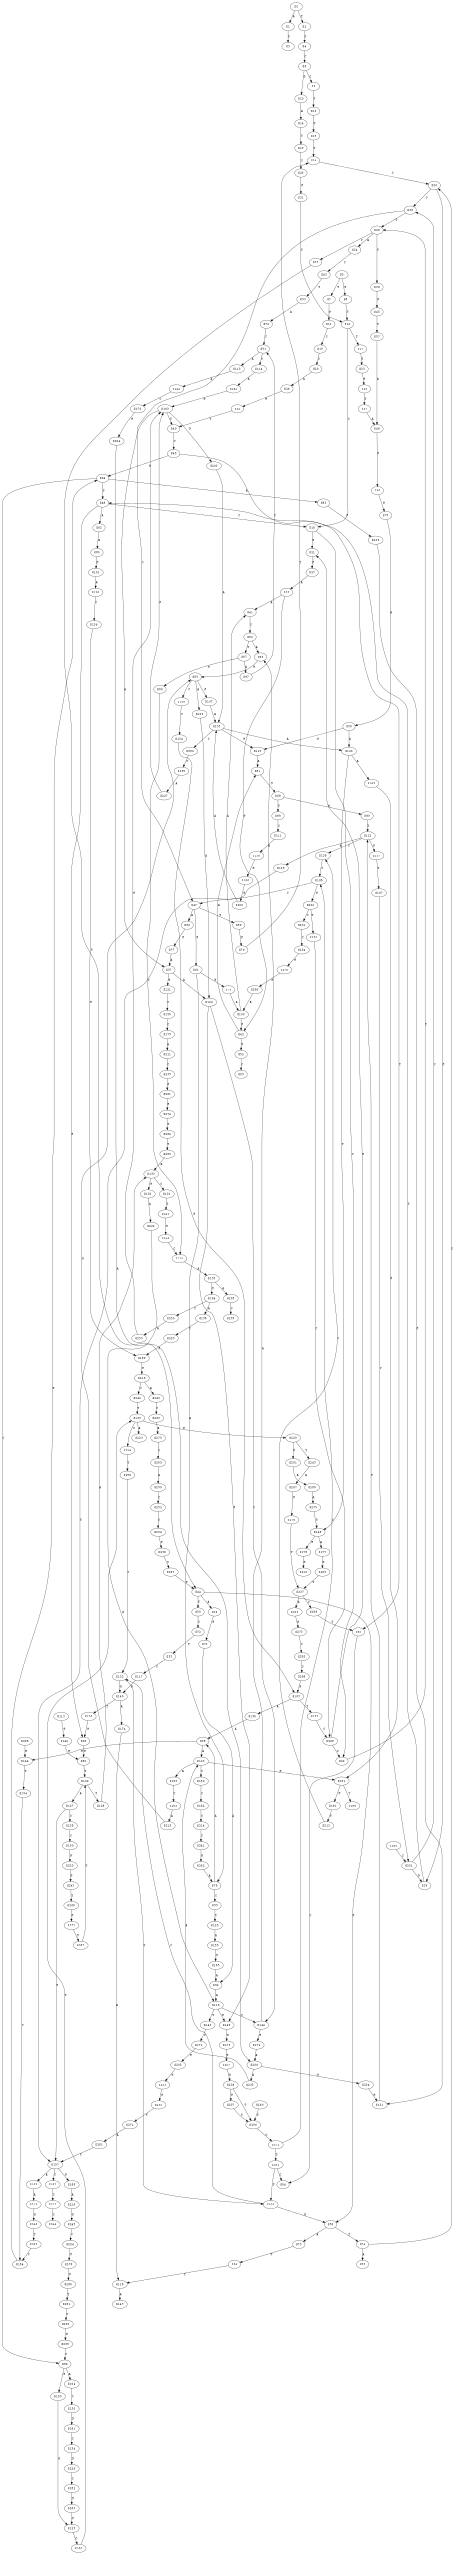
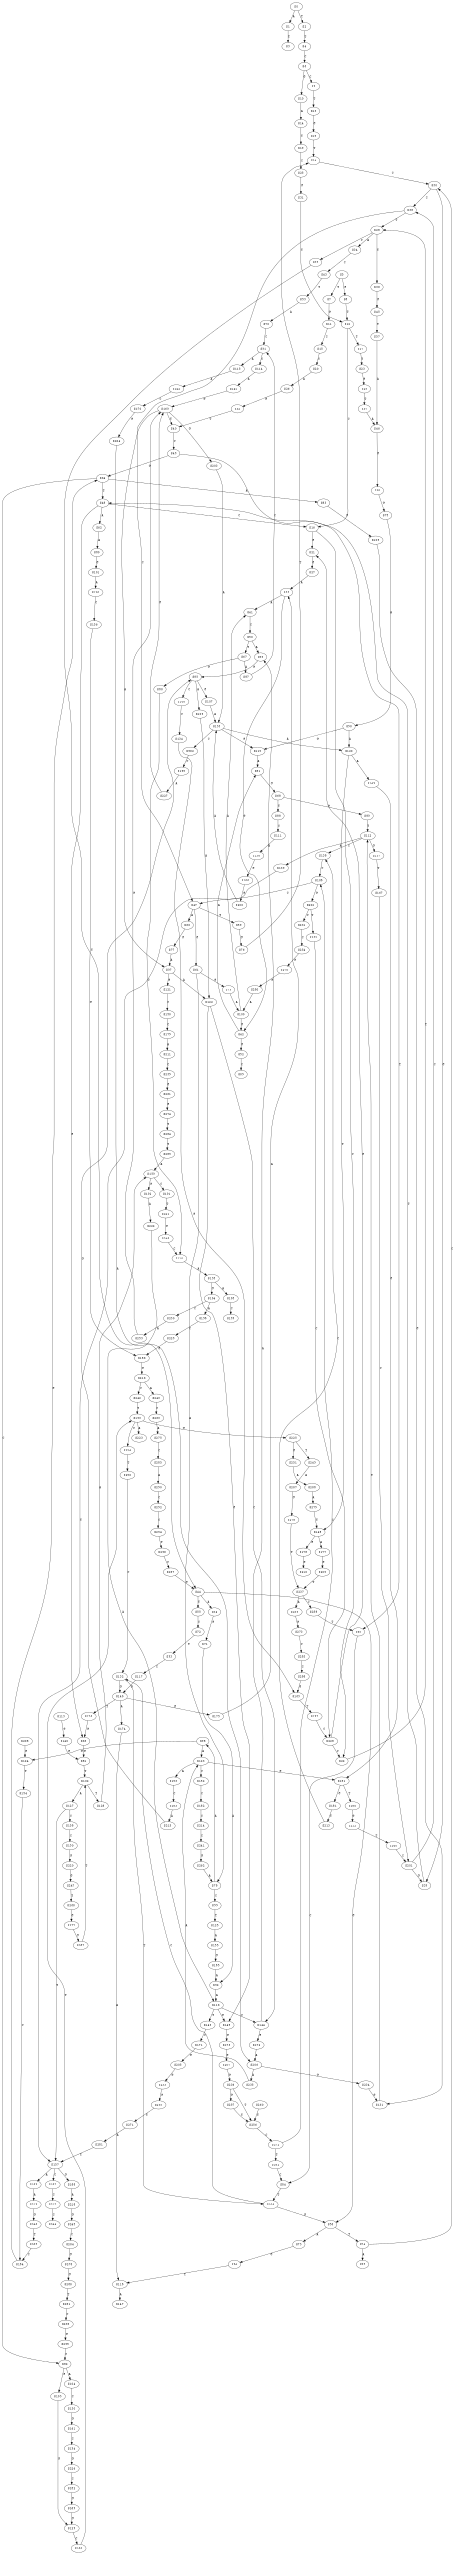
node "S175": added
node "S196": removed
node "S212": added
edge "S282" -> "S106": now "S84" -> "S106"
